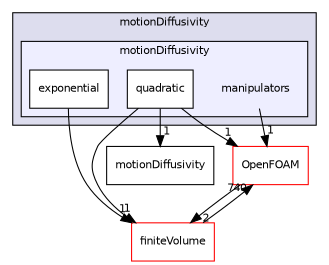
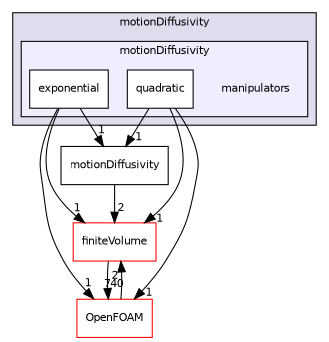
edge "manipulators" -> "OpenFOAM": now "exponential" -> "OpenFOAM"
edge "exponential" -> "motionDiffusivity": added
edge "motionDiffusivity" -> "finiteVolume": added
